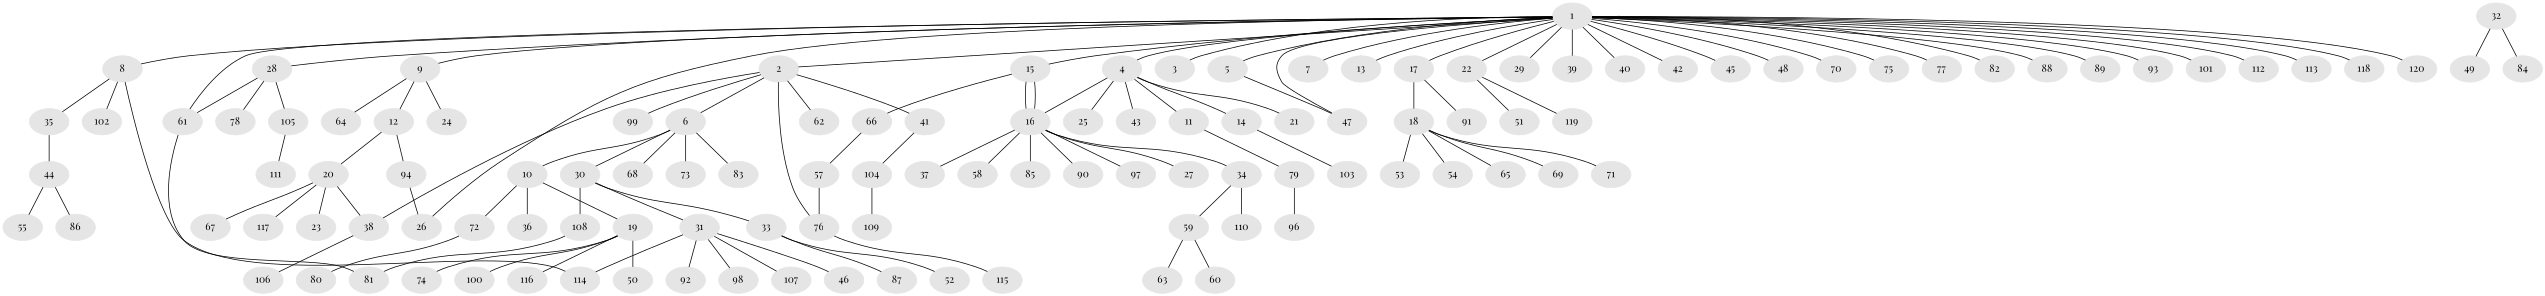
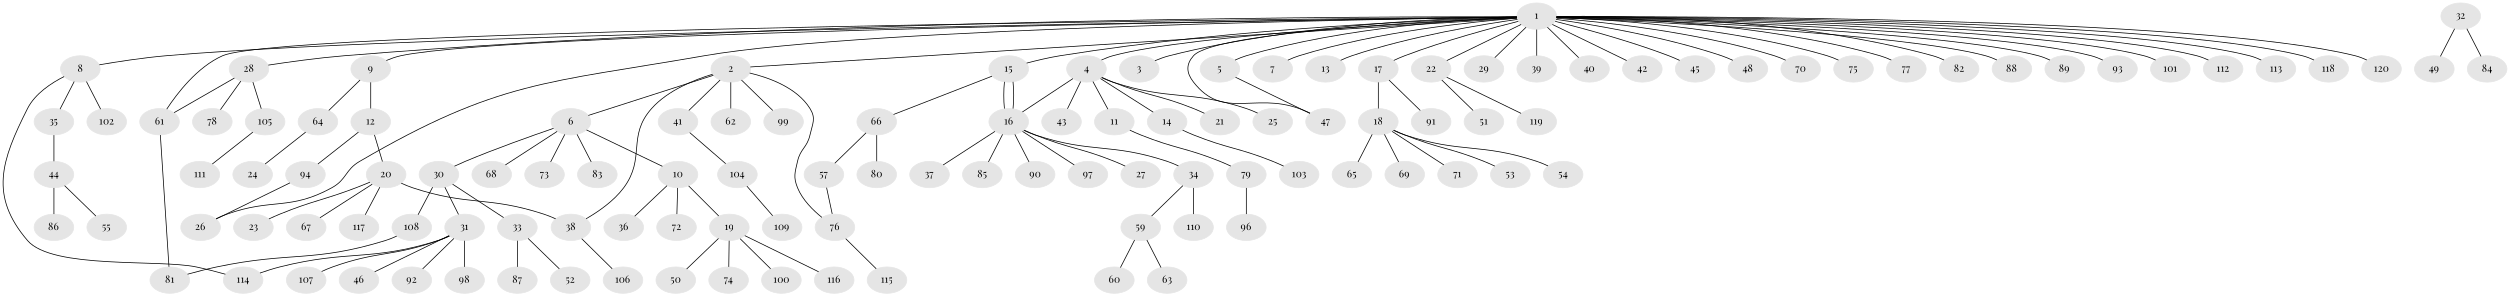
edge "9" -- "24": now "64" -- "24"
node "58": removed
edge "72" -- "80": now "66" -- "80"
